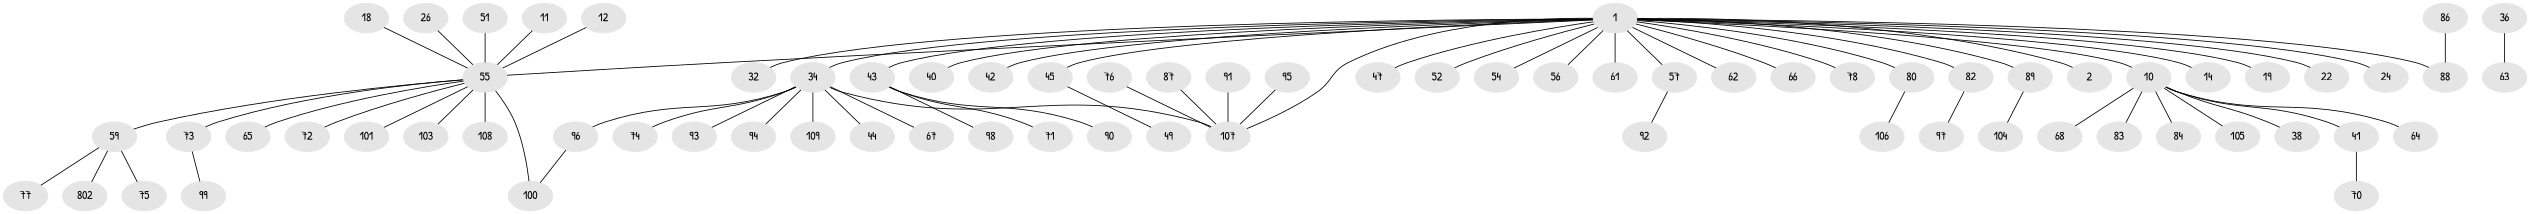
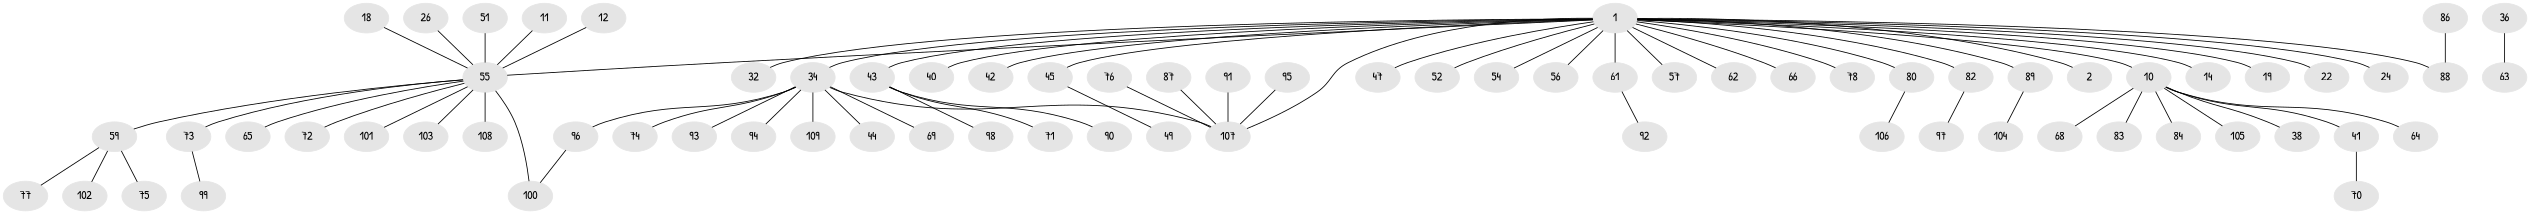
edge "57" -- "92": now "61" -- "92"
node "67": label "67" -> "69"
node "802": label "802" -> "102"
